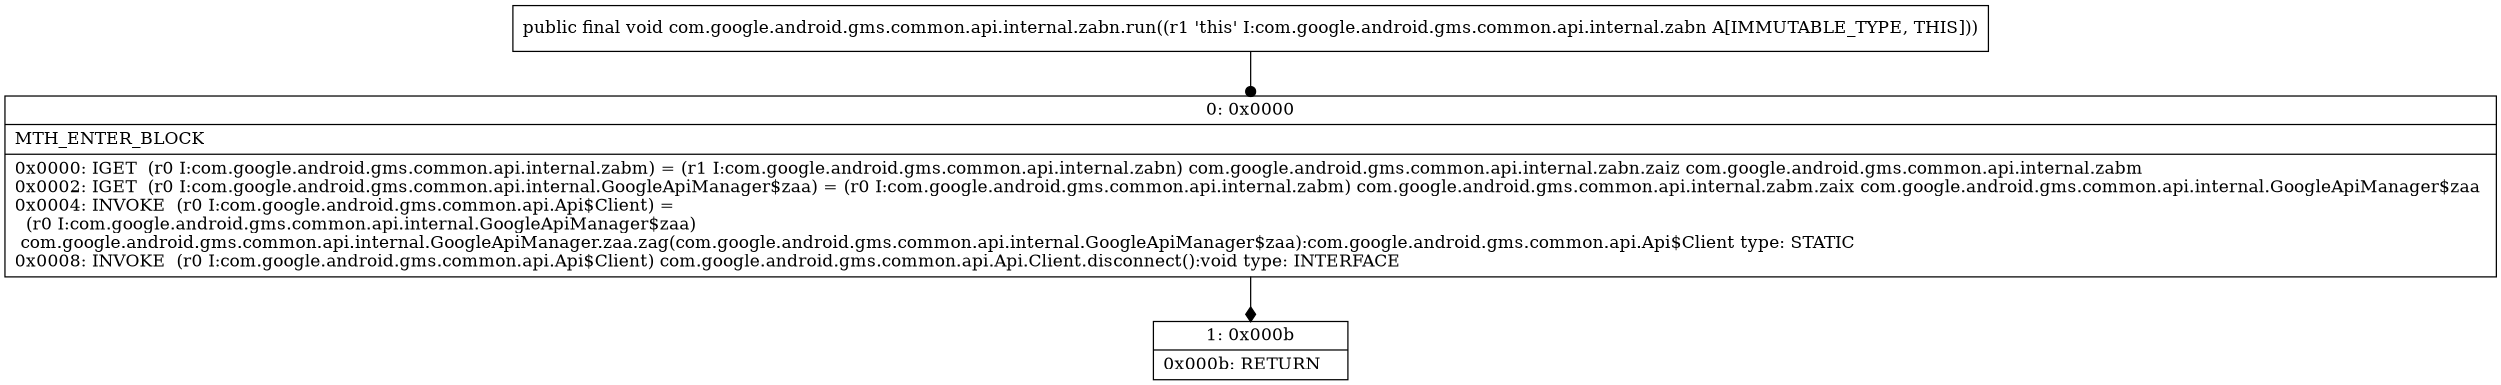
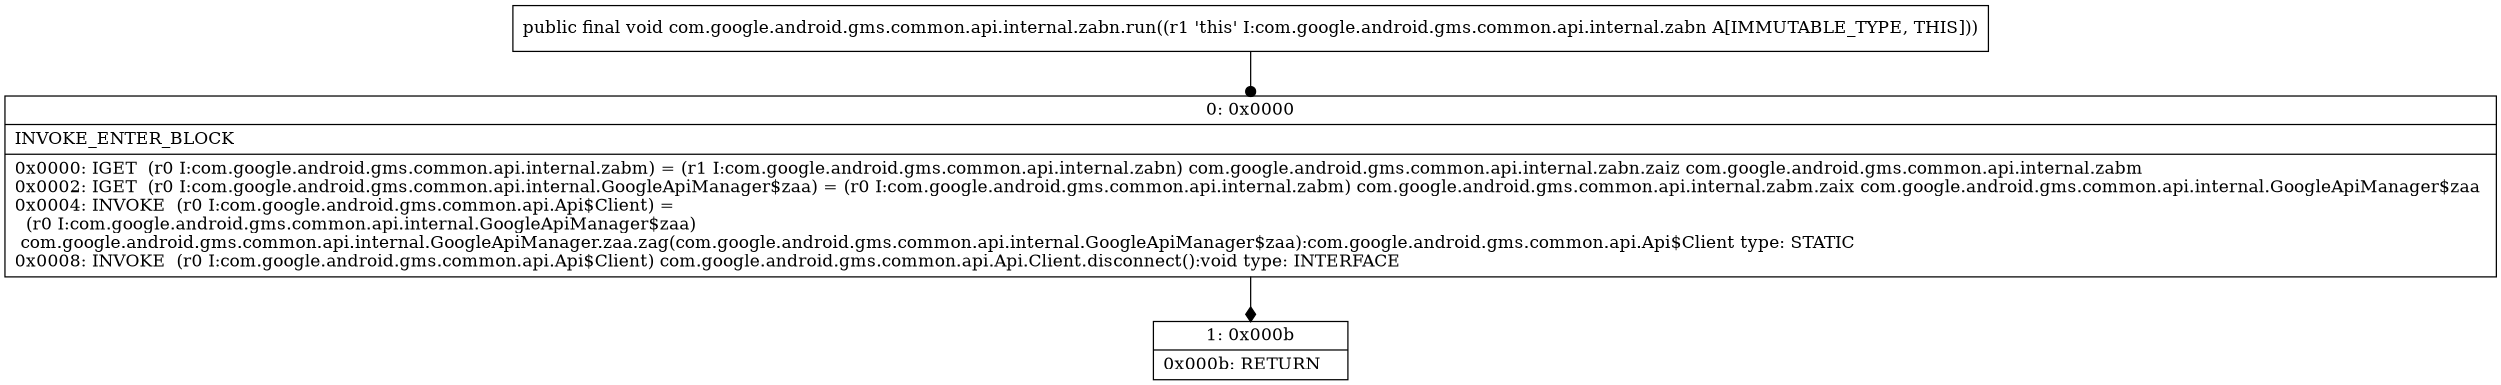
node "0: 0x0000": text "MTH_ENTER_BLOCK" -> "INVOKE_ENTER_BLOCK"
